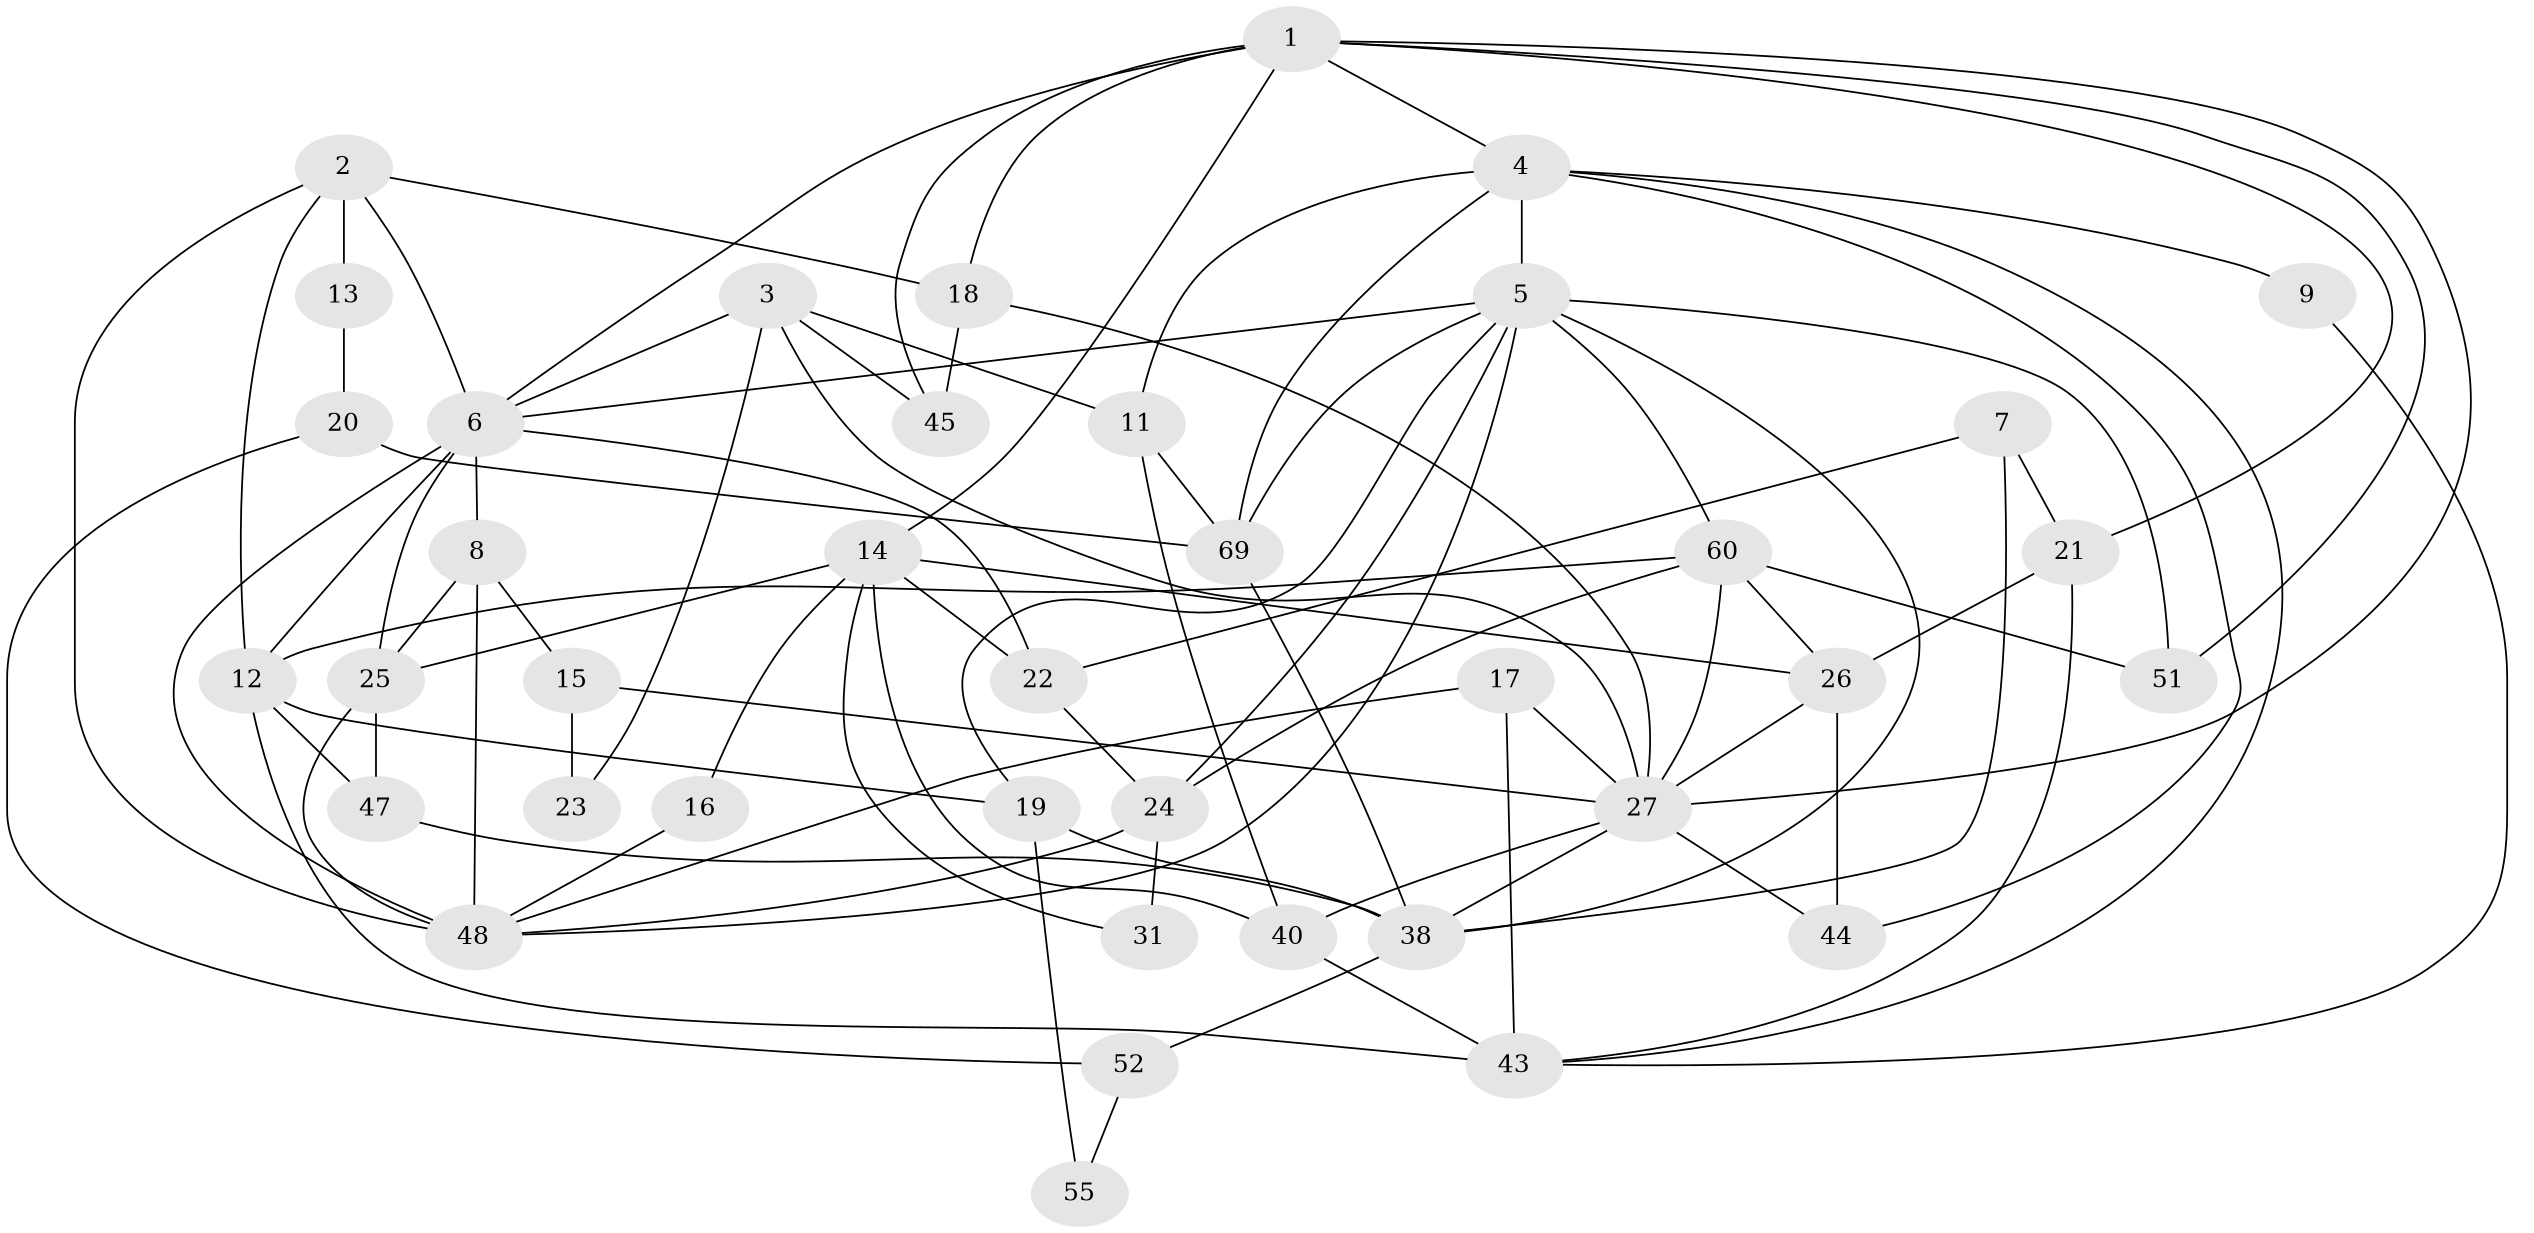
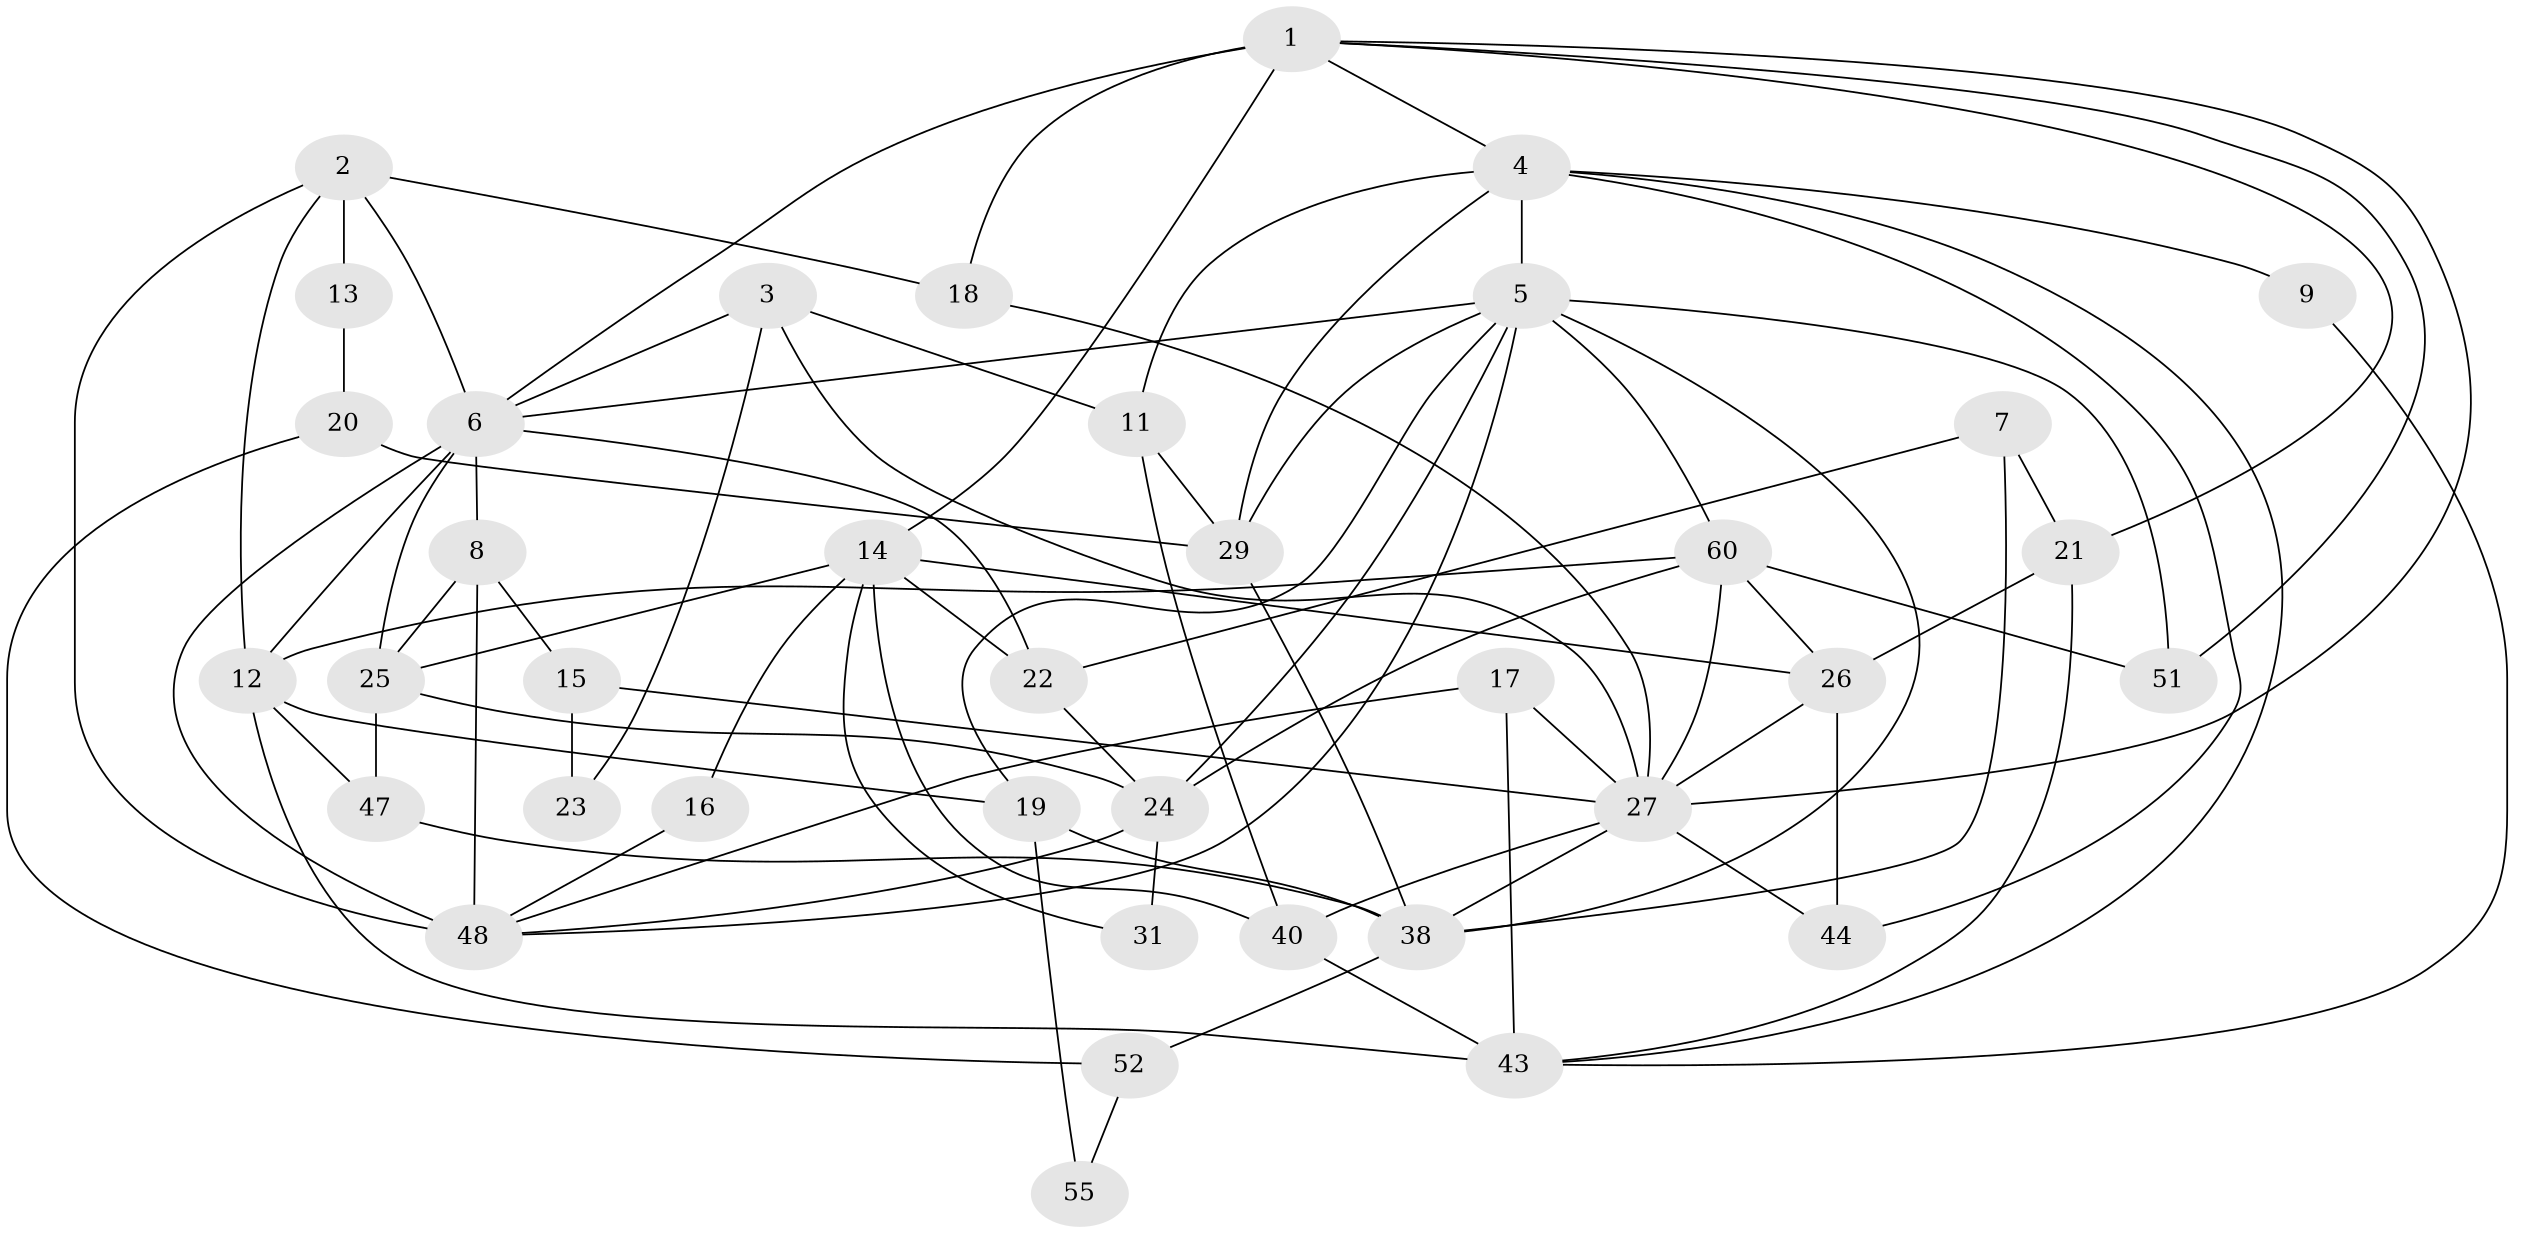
node "45": removed
node "69": label "69" -> "29"
edge "25" -- "48": now "25" -- "24"
